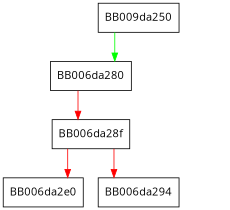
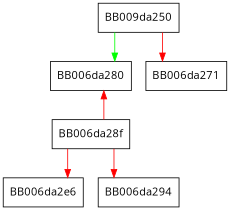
node "BB006da271": added
edge "BB006da280" -> "BB006da28f": reversed
node "BB006da2e0": label "BB006da2e0" -> "BB006da2e6"
